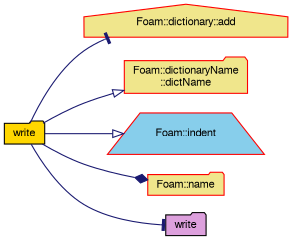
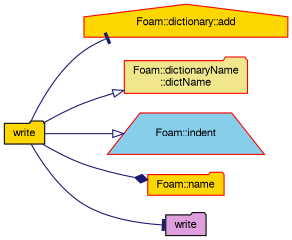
node "Foam::dictionary::add": fillcolor khaki -> gold
node "Foam::name": fillcolor khaki -> gold
